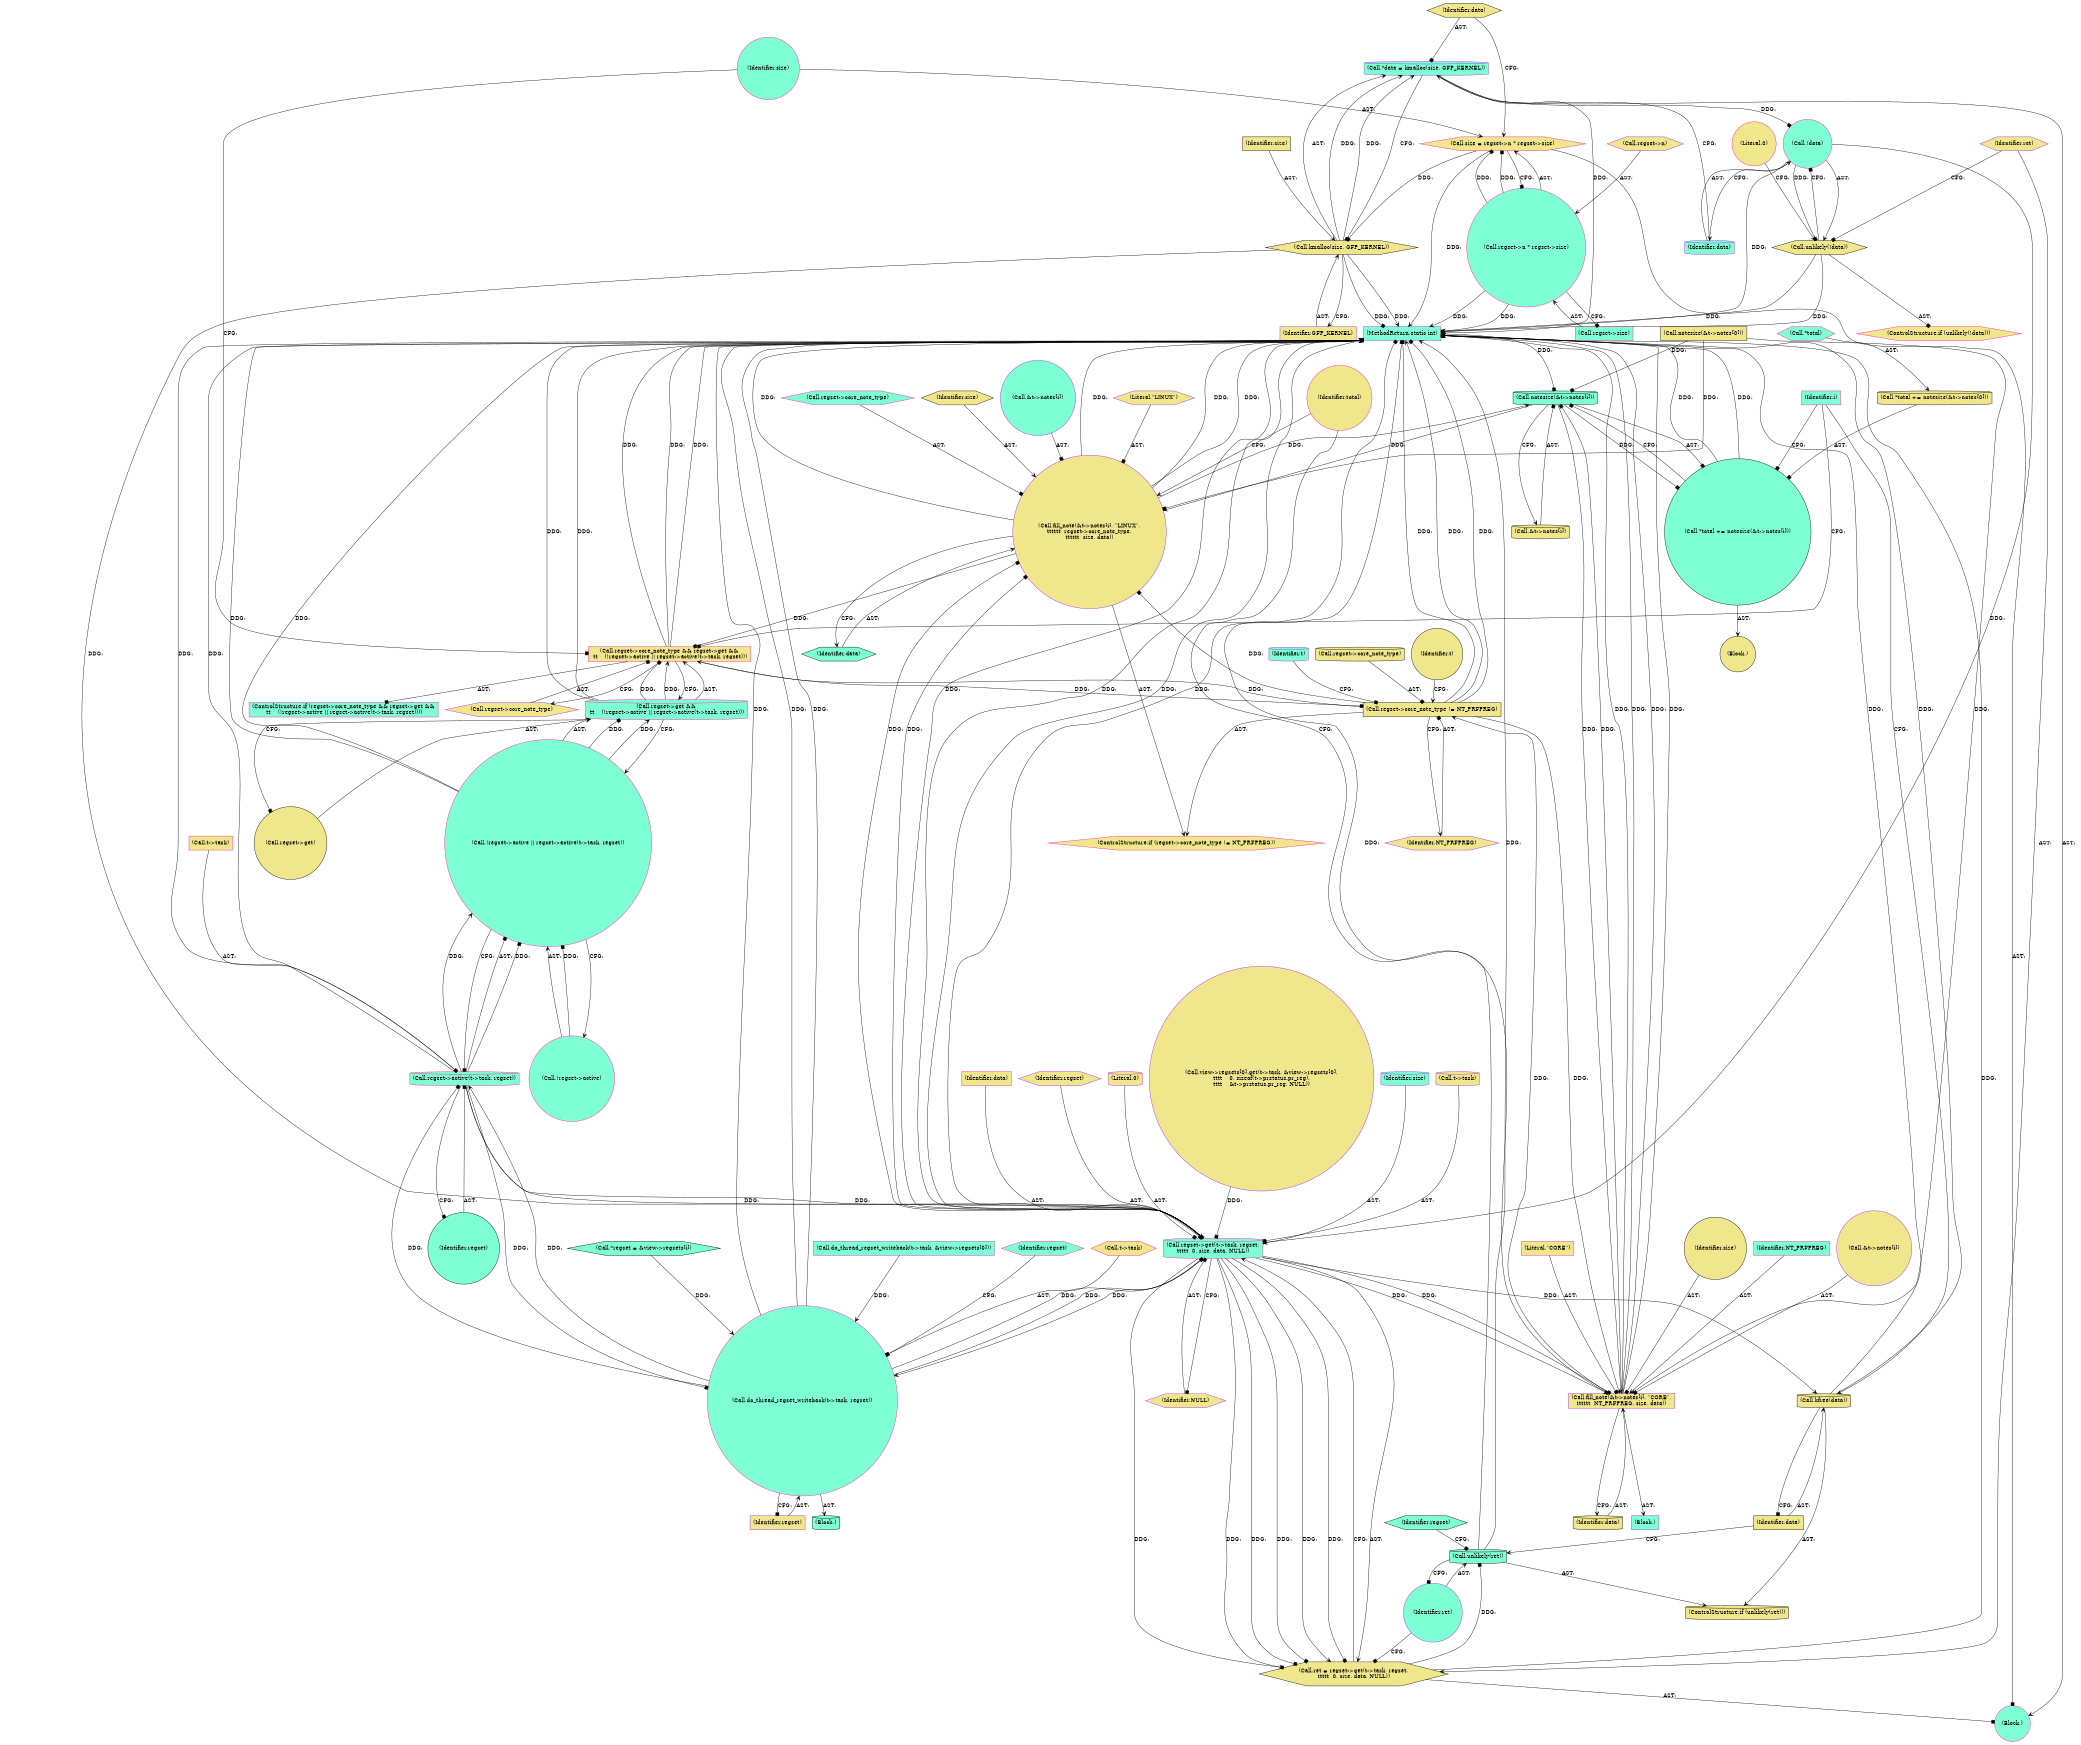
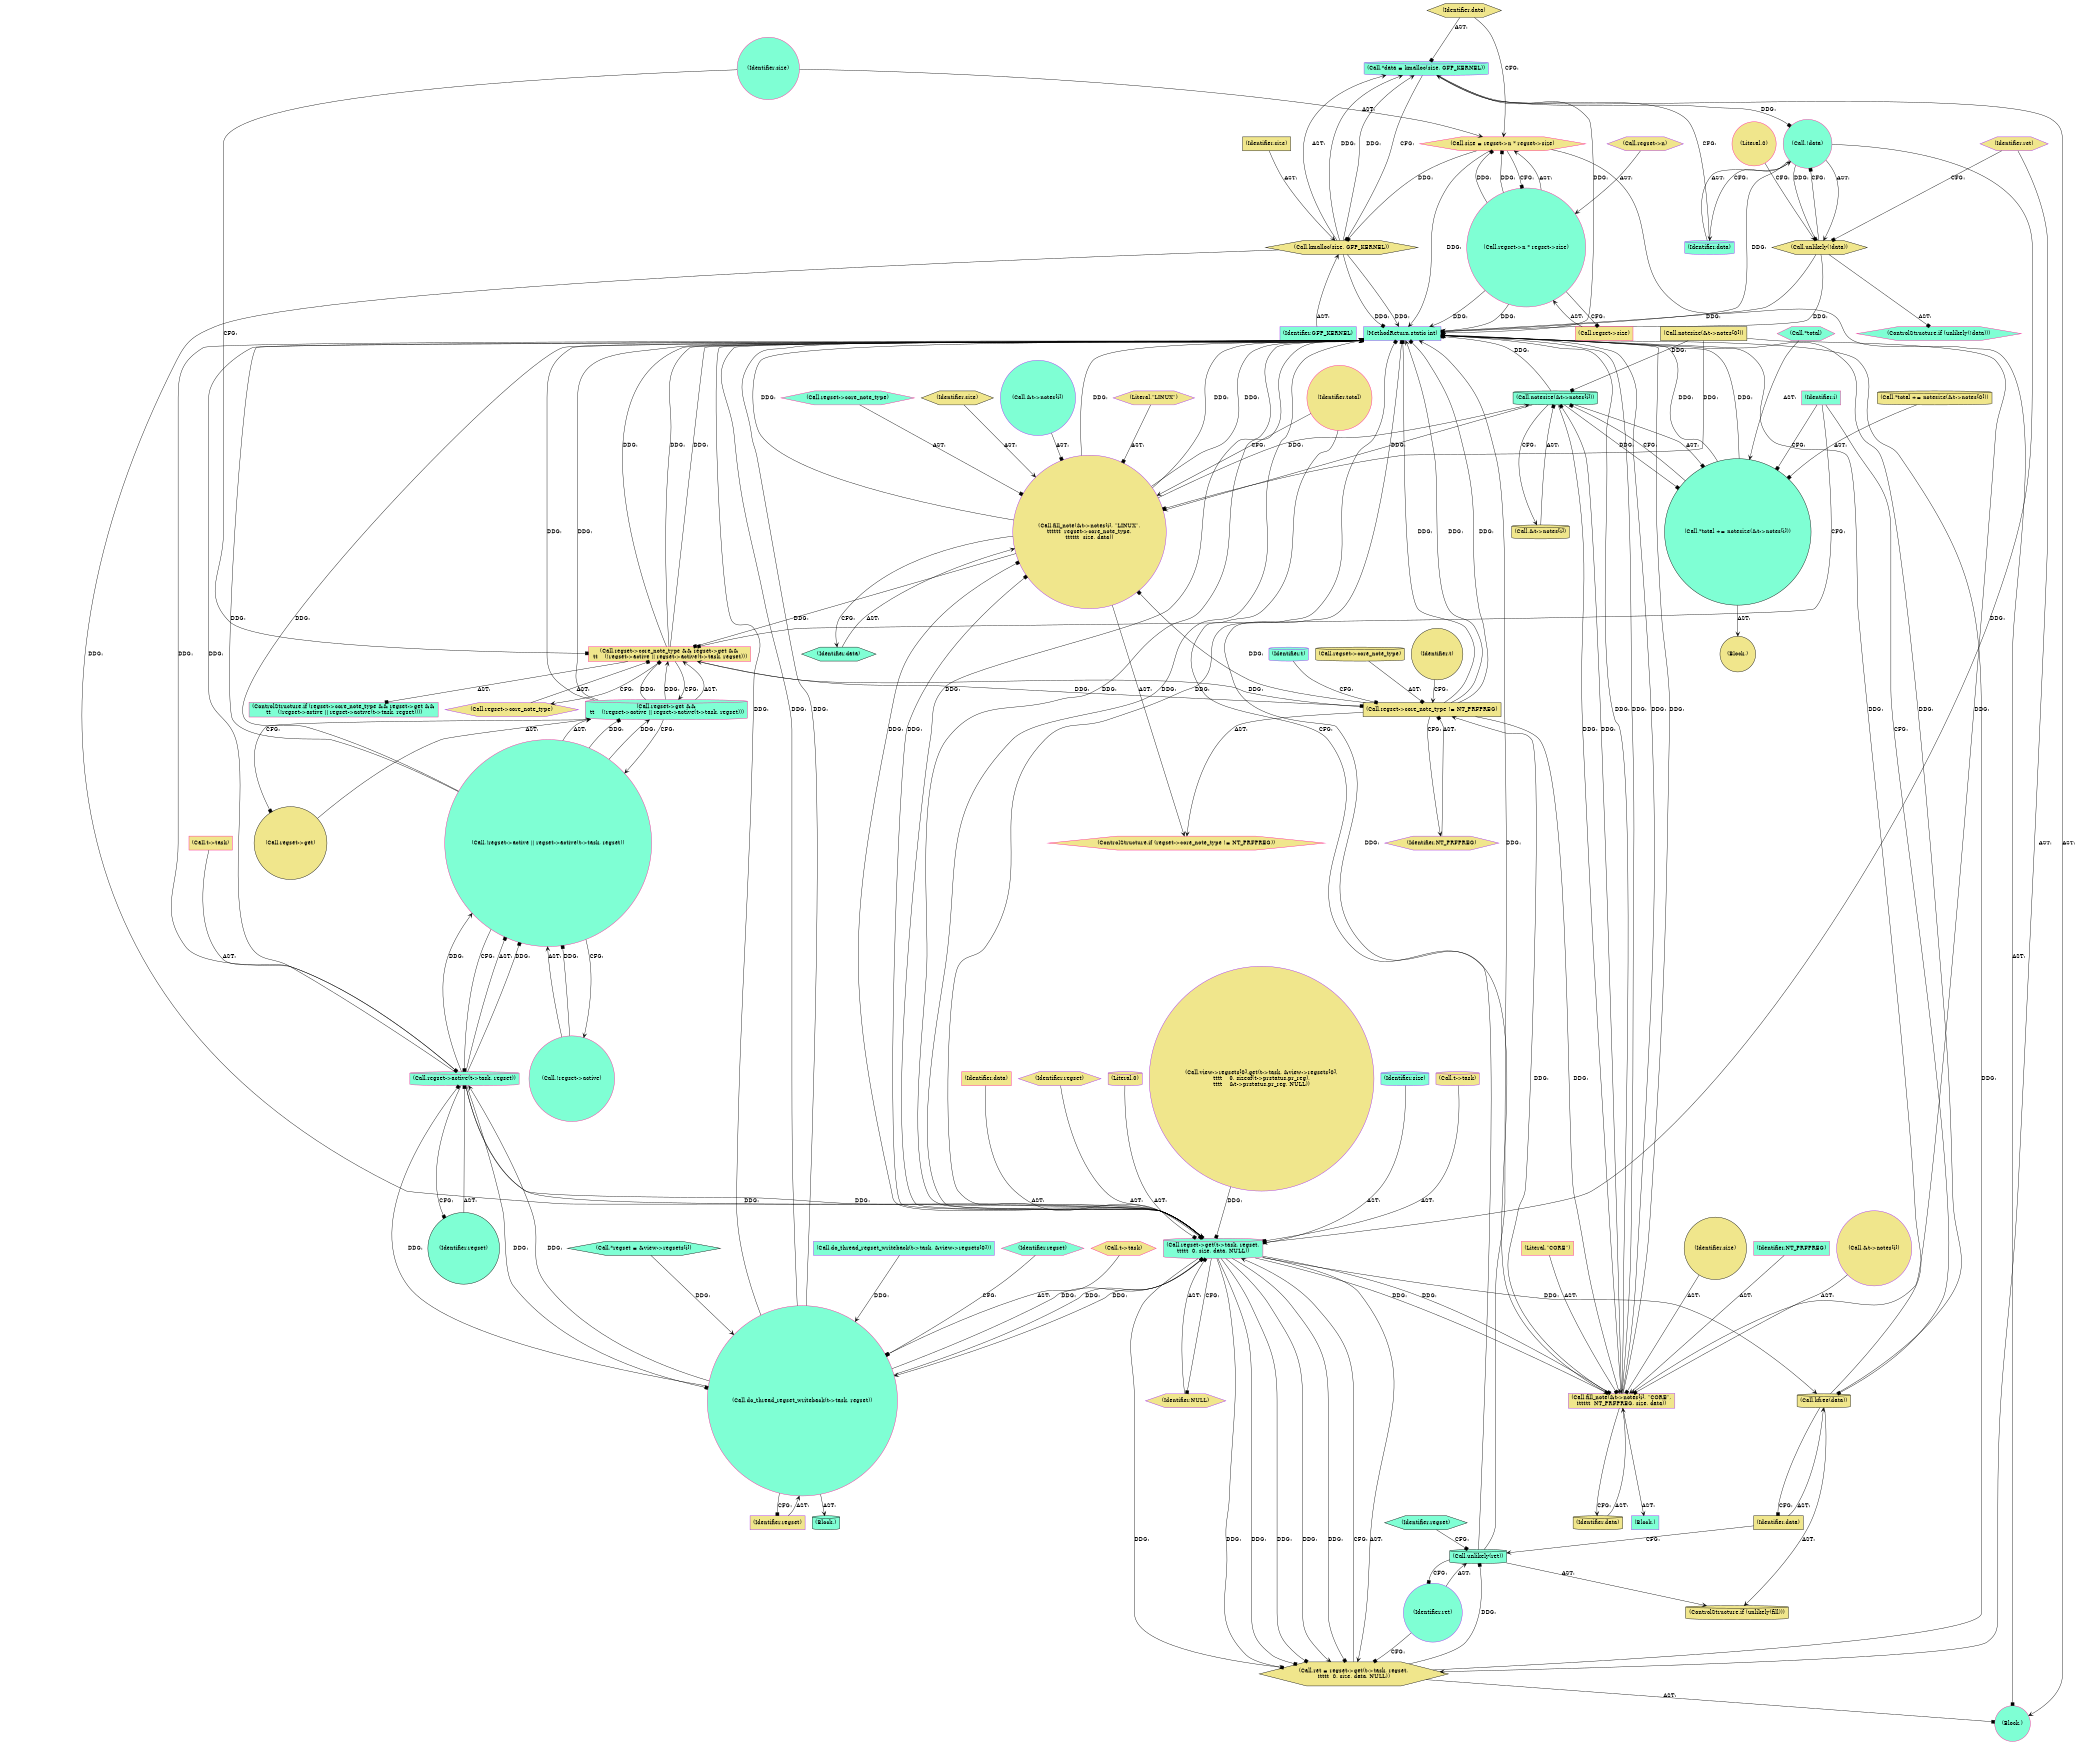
edge "(Call,kmalloc(size, GFP_KERNEL))" -> "(Identifier,GFP_KERNEL)": removed, label "CFG:"
node "(Identifier,GFP_KERNEL)": fillcolor khaki -> aquamarine
node "(Call,regset->size)": fillcolor aquamarine -> khaki
node "(ControlStructure,if (unlikely(!data)))": fillcolor khaki -> aquamarine
edge "(MethodReturn,static int)" -> "(Call,notesize(&t->notes[i]))": reversed
edge "(Call,*total)" -> "(Call,*total += notesize(&t->notes[0]))": now "(Call,*total)" -> "(Call,*total += notesize(&t->notes[i]))"
edge "(Identifier,i)" -> "(Call,kfree(data))": arrowhead vee -> box
node "(ControlStructure,if (unlikely(ret)))": label "(ControlStructure,if (unlikely(ret)))" -> "(ControlStructure,if (unlikely(fill)))"
